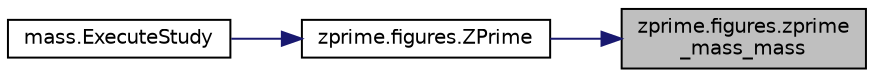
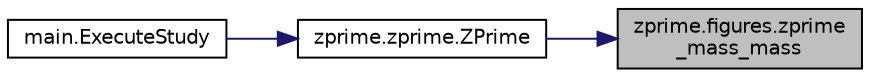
node "mass.ExecuteStudy": label "mass.ExecuteStudy" -> "main.ExecuteStudy"
node "zprime.figures.ZPrime": label "zprime.figures.ZPrime" -> "zprime.zprime.ZPrime"
